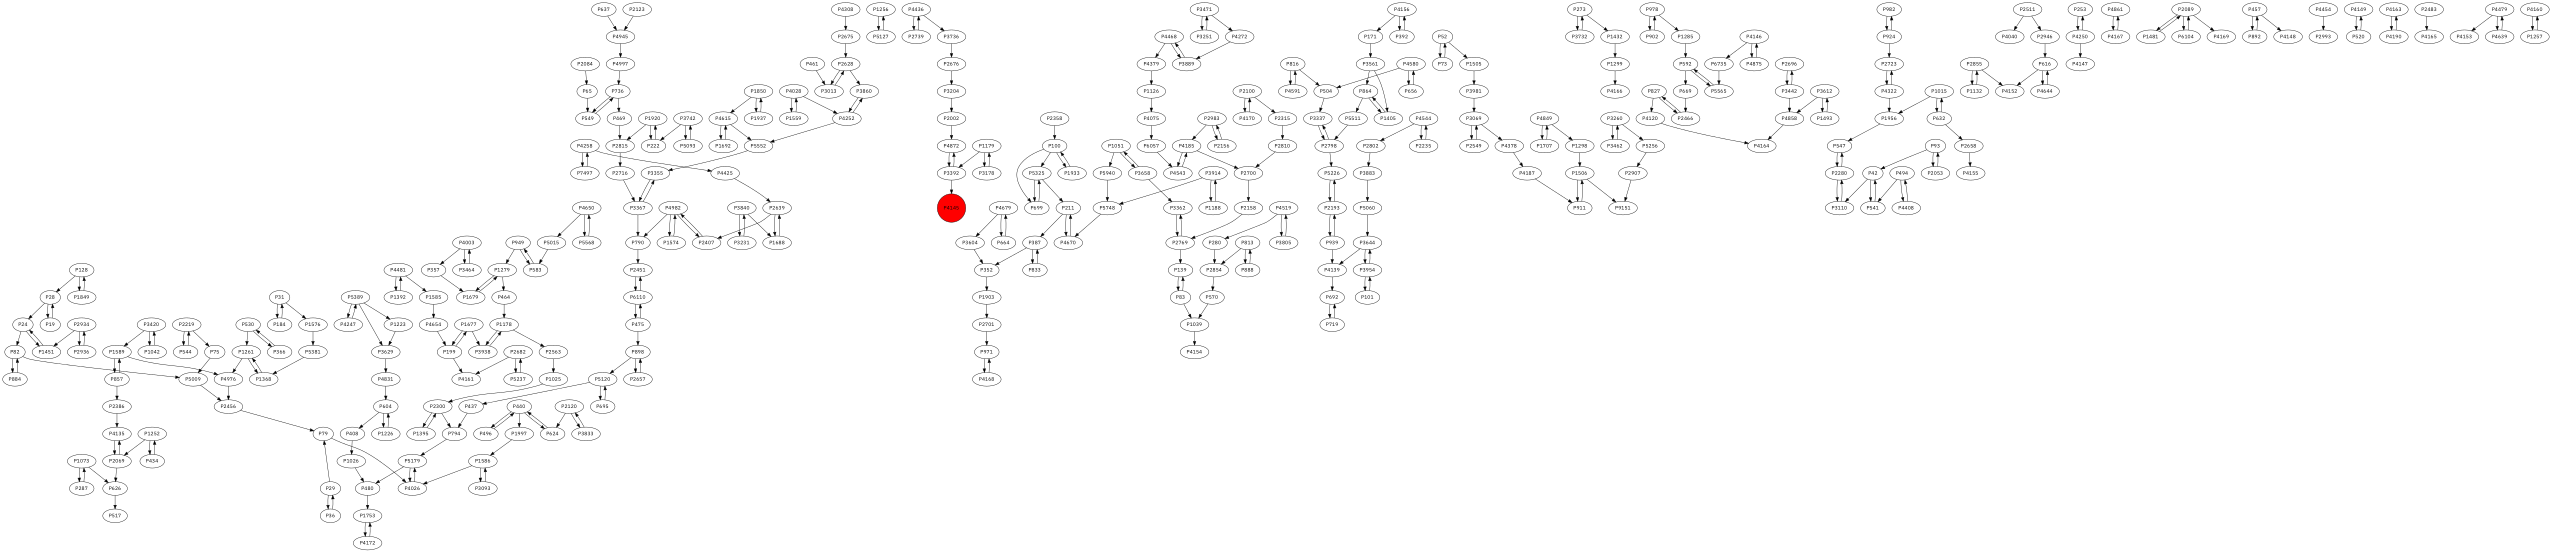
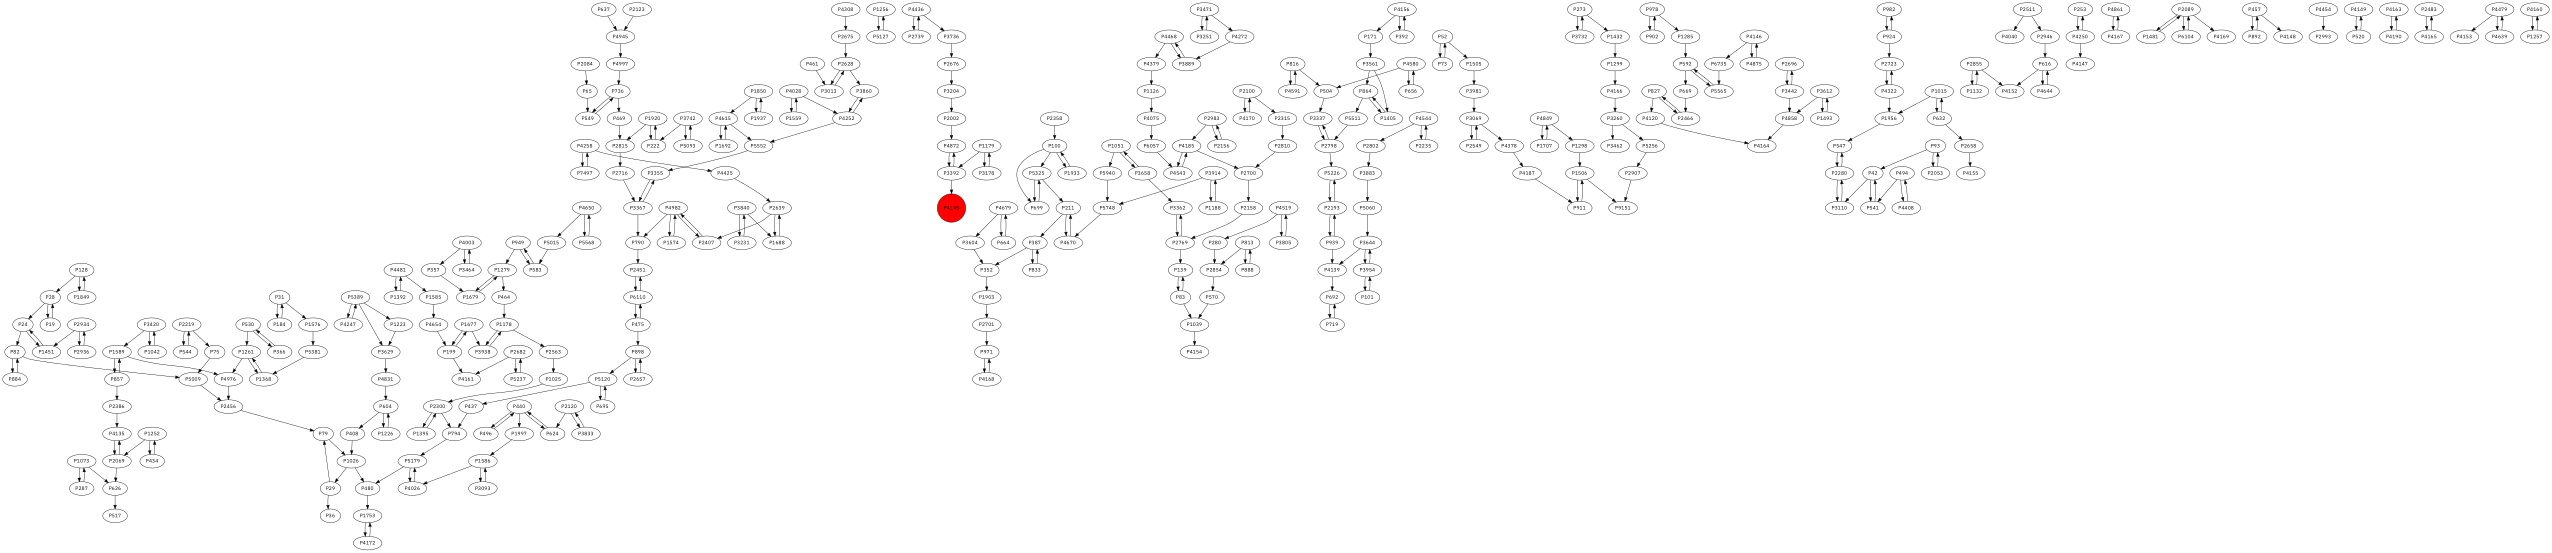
edge "P4165" -> "P2483": added
edge "P3462" -> "P3260": now "P4166" -> "P3260"
edge "P79" -> "P4026": now "P79" -> "P1026"
edge "P36" -> "P29": now "P1026" -> "P29"
